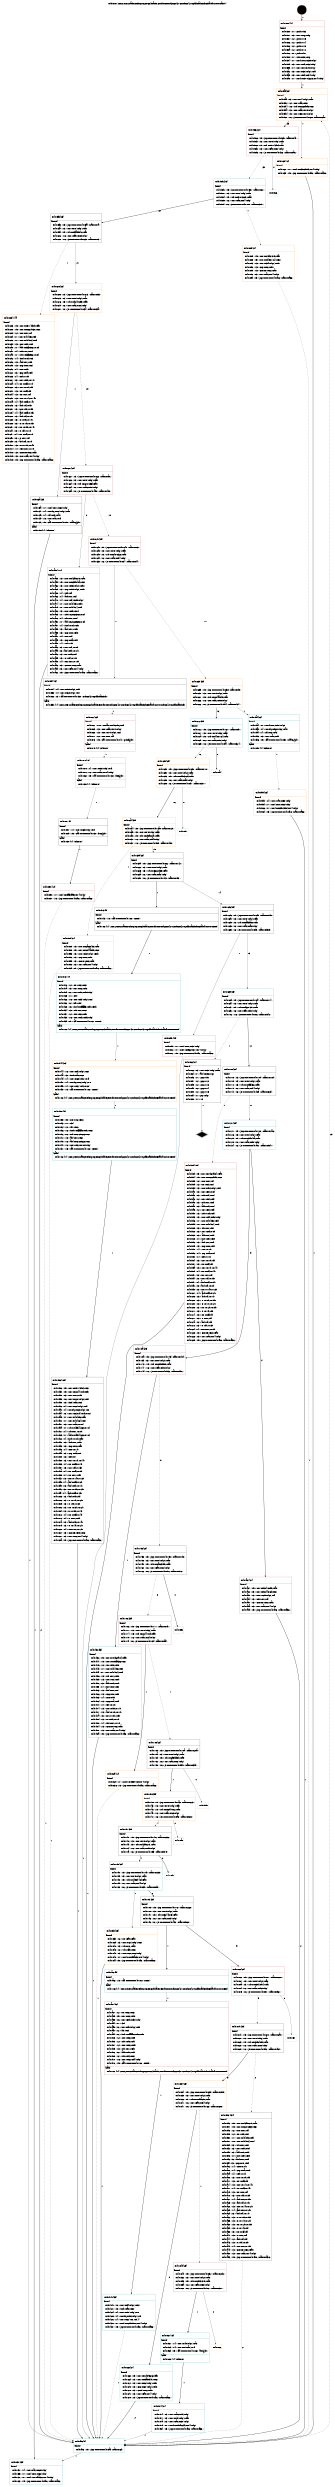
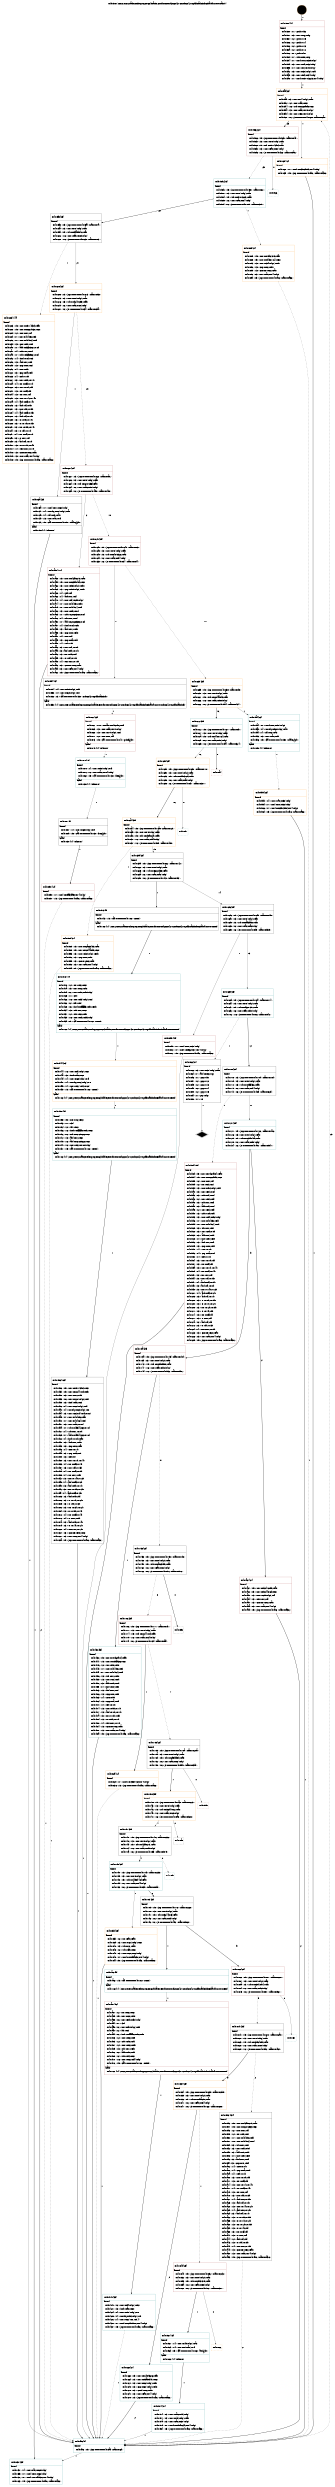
edge "0x4017b7 [25]" -> "0x401ef9": style bold -> dashed
